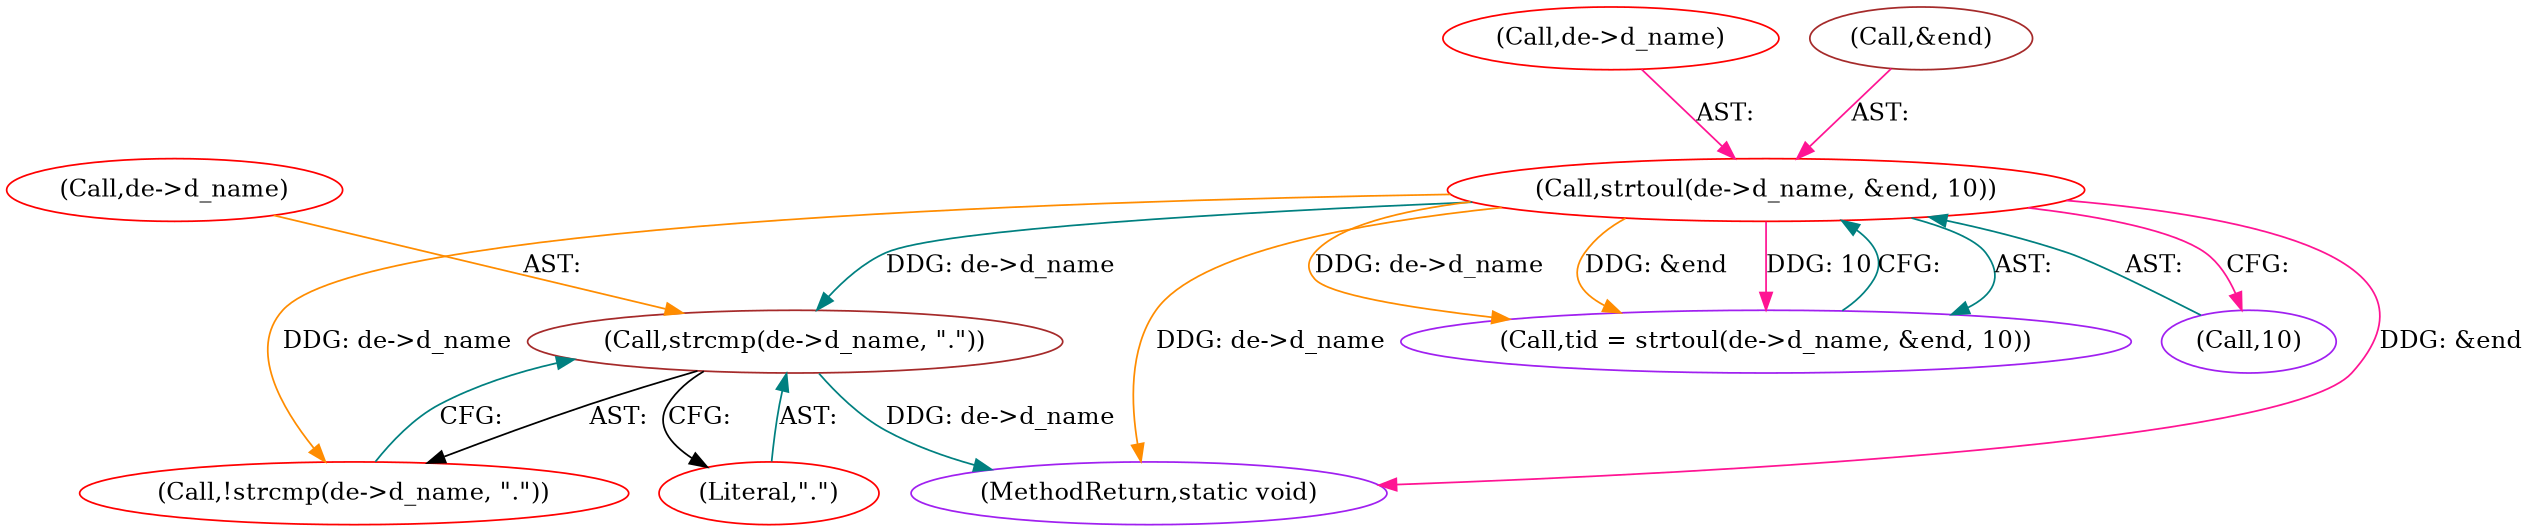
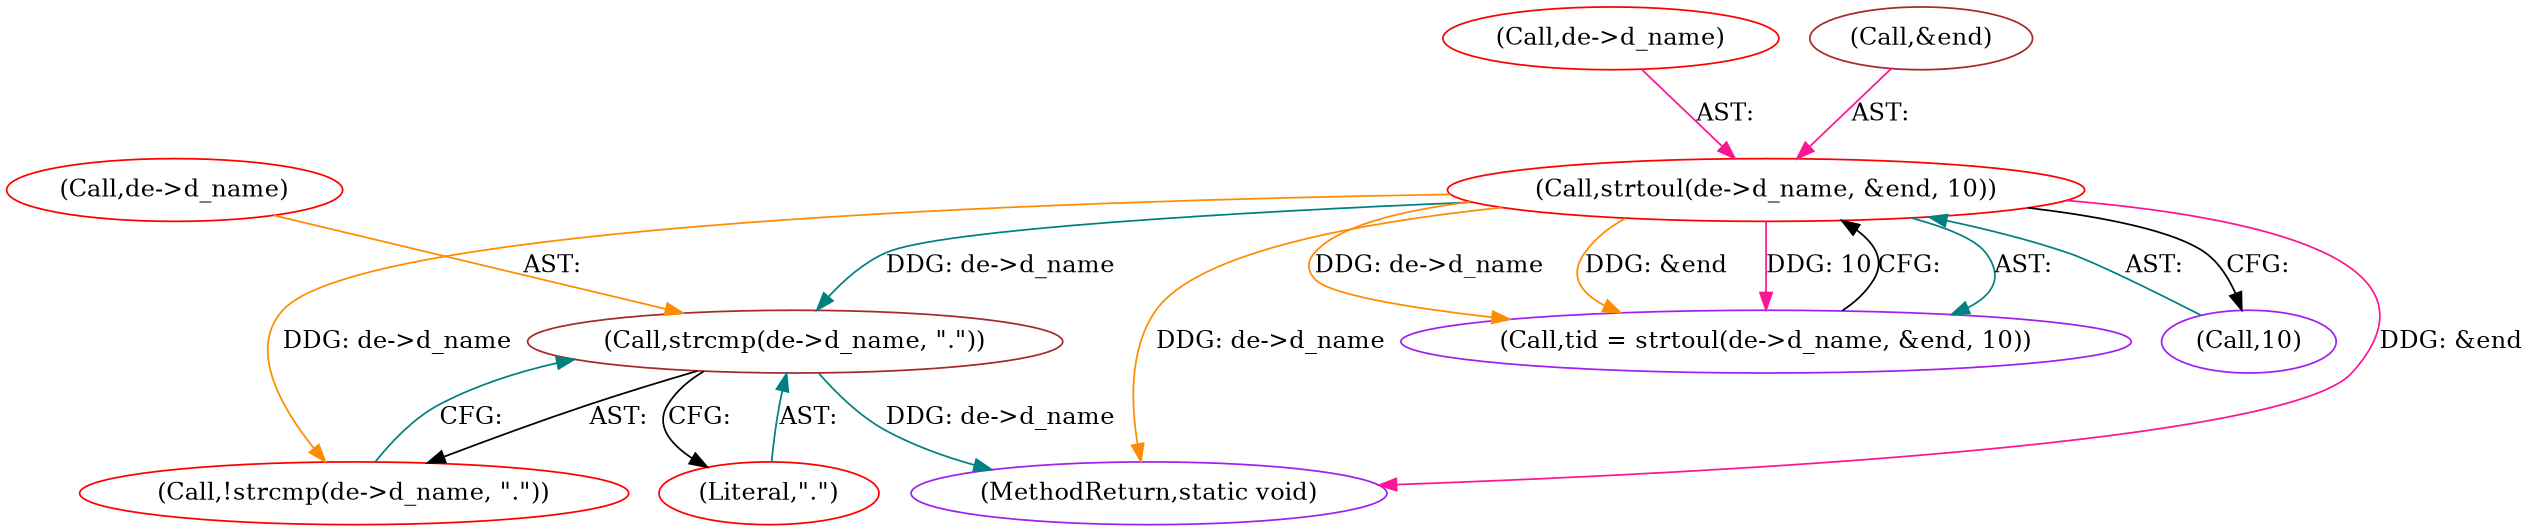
edge "(Call,strtoul(de->d_name, &end, 10))" -> "(Call,10)": color deeppink -> black
edge "(Call,tid = strtoul(de->d_name, &end, 10))" -> "(Call,strtoul(de->d_name, &end, 10))": color teal -> black
